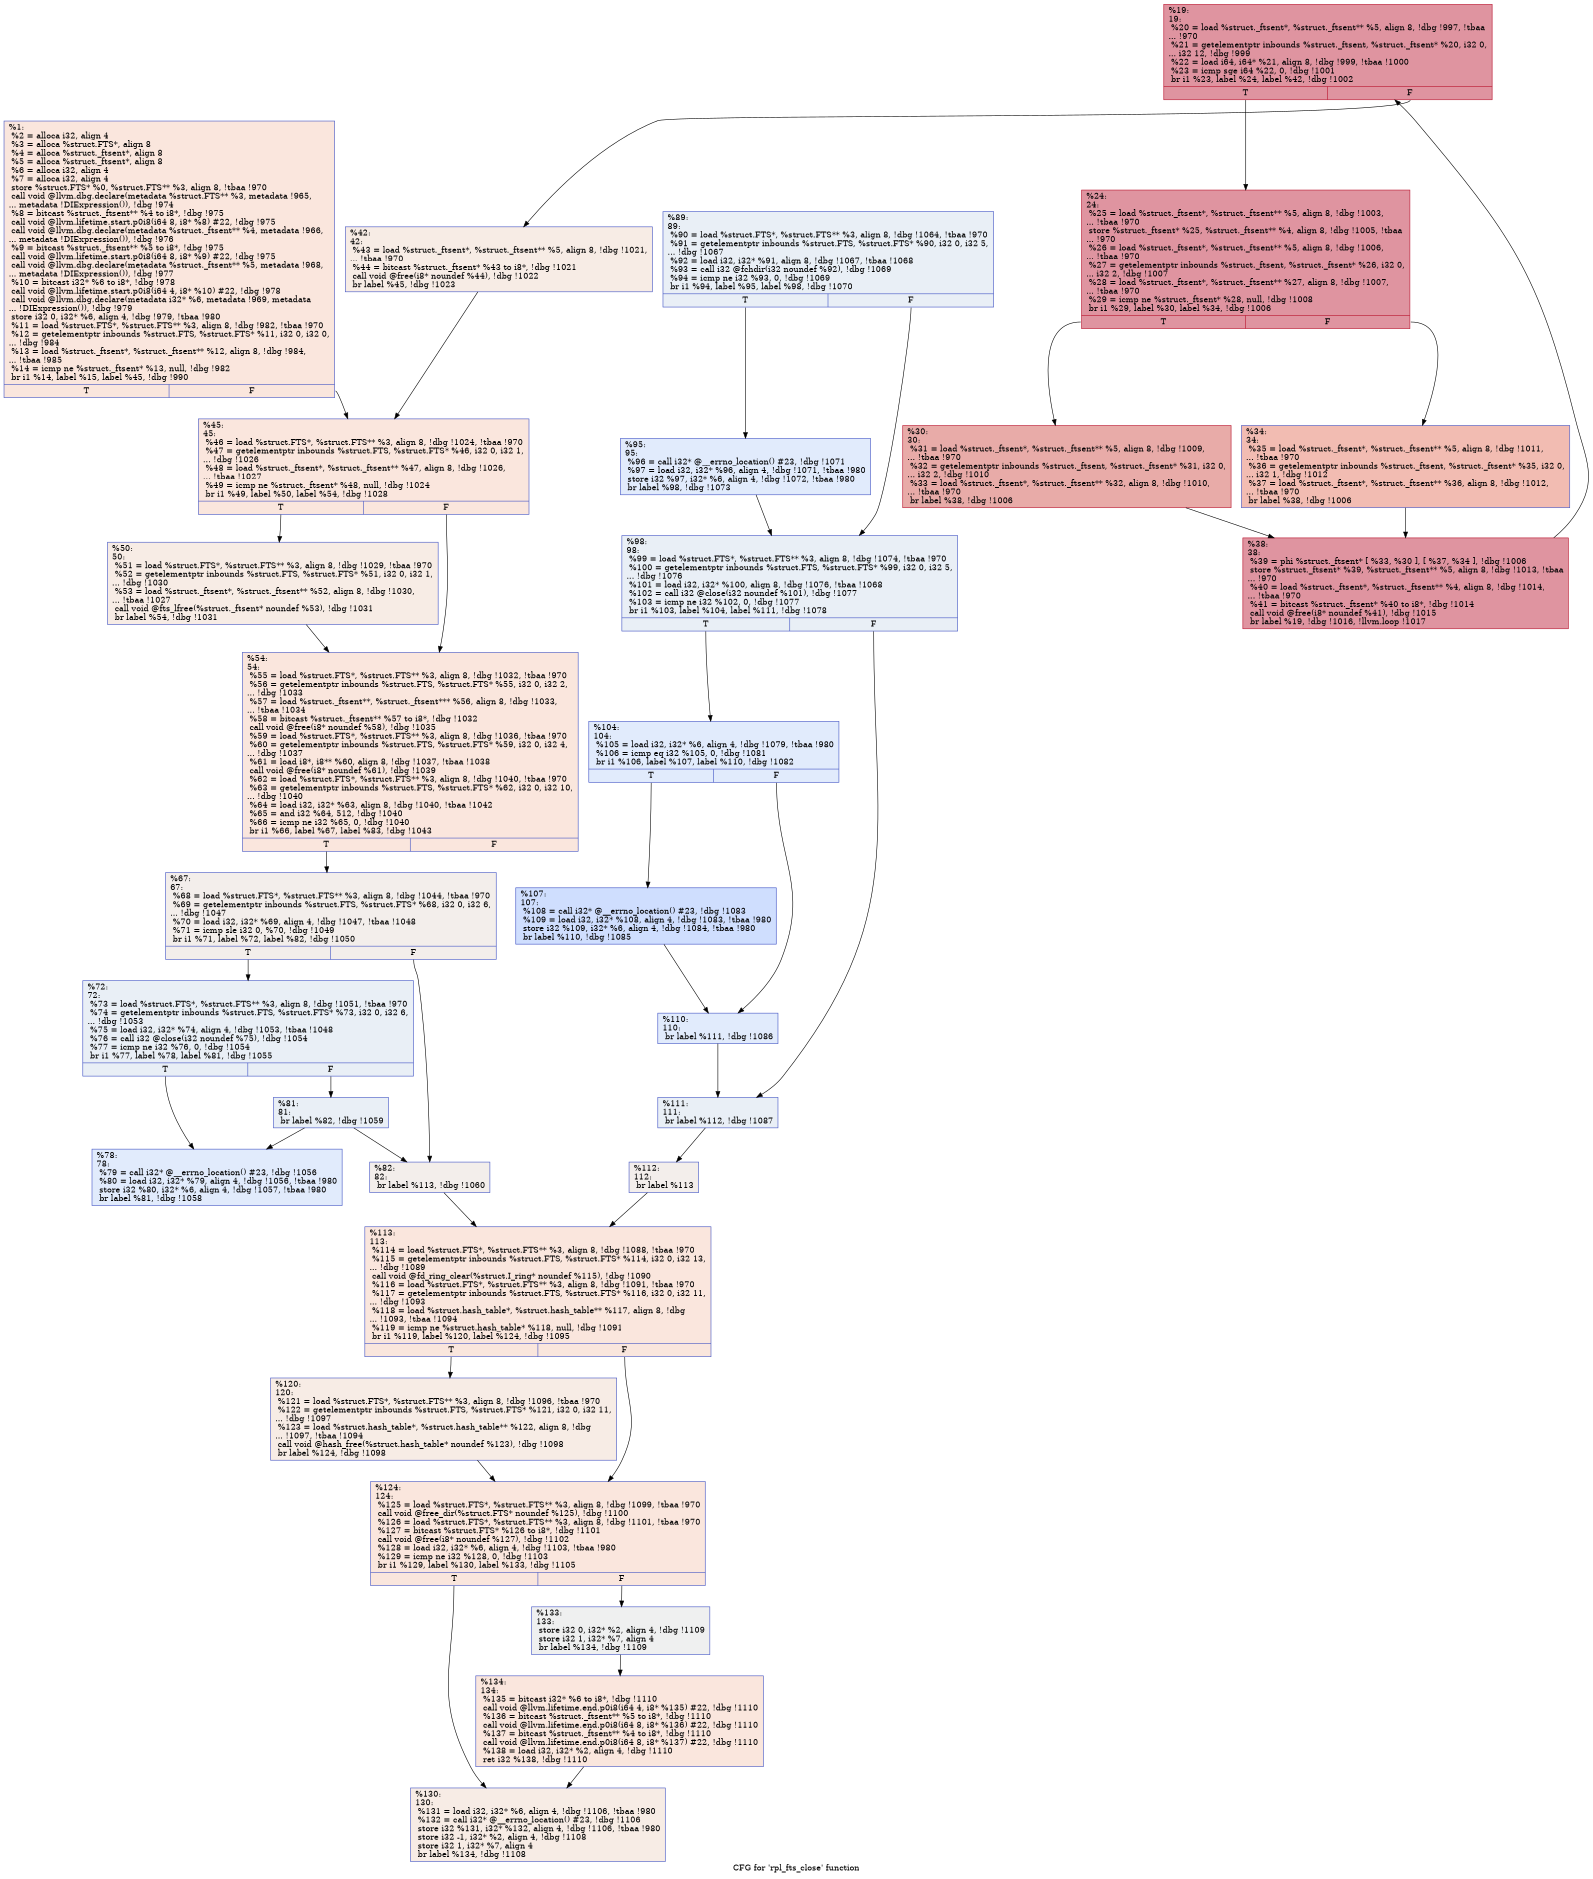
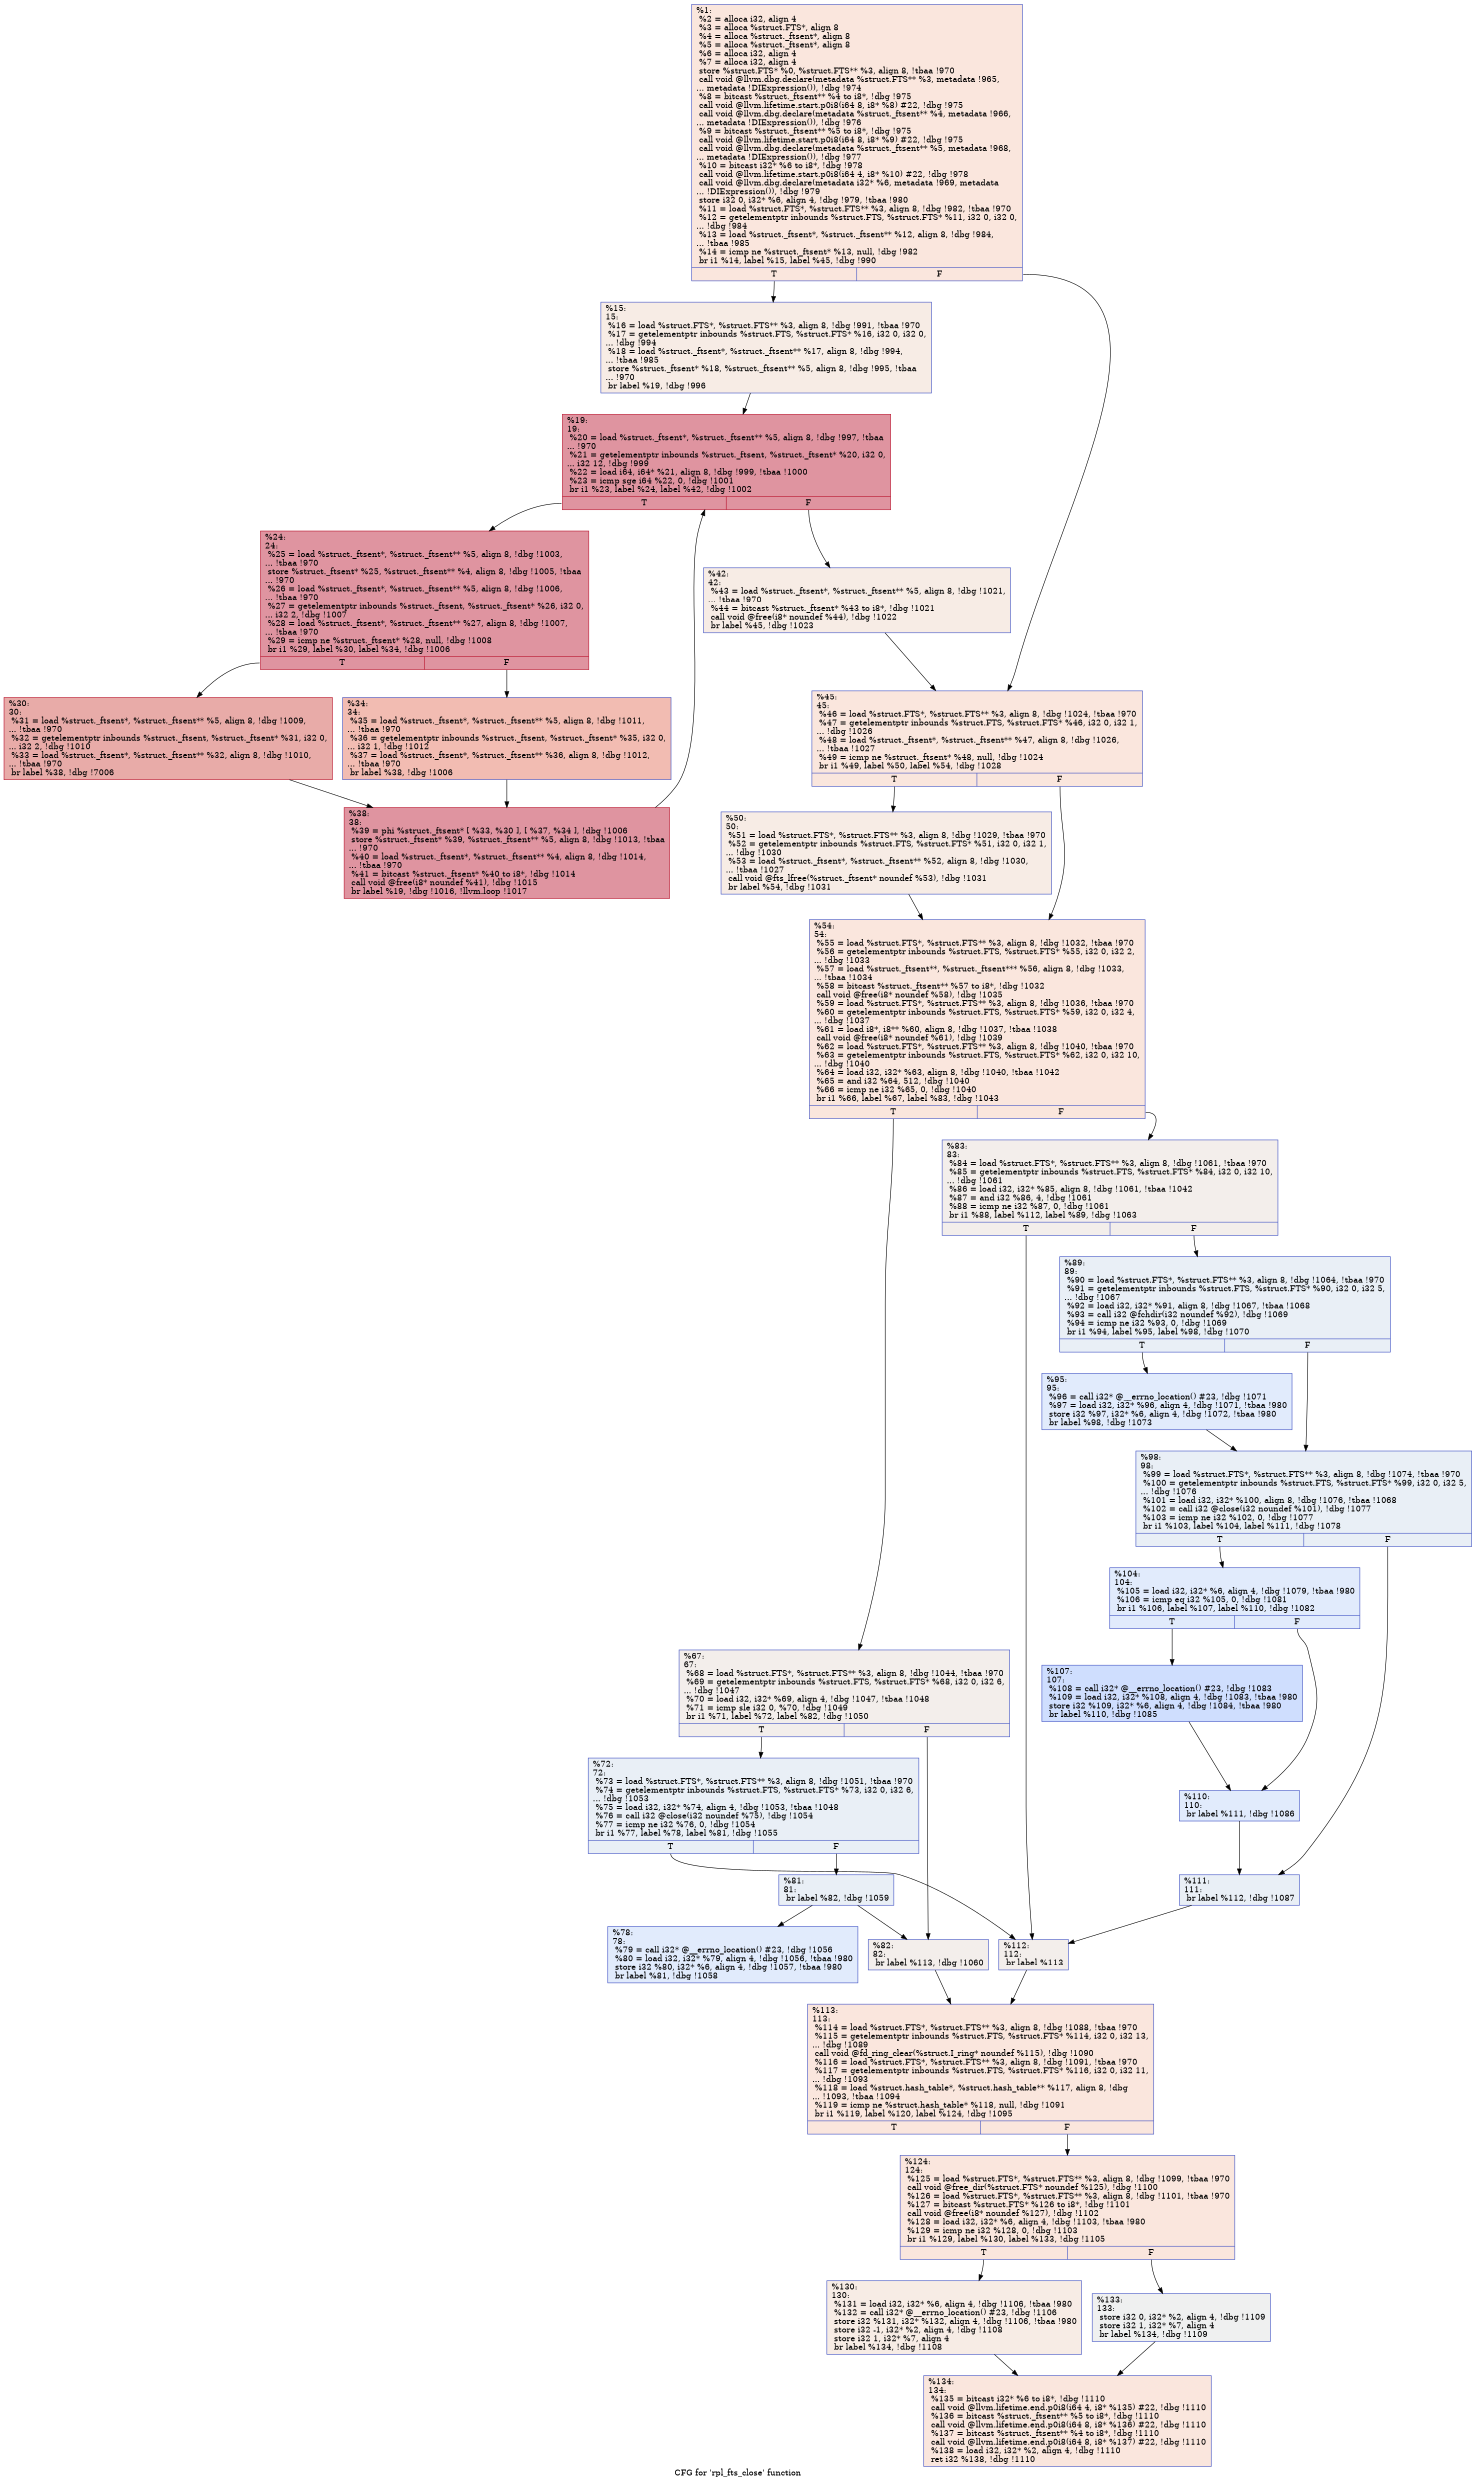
node "%15:": added
node "%30:": text "br label %38, !dbg !1006" -> "br label %38, !dbg !7006"
edge "%72:" -> "%78:": now "%72:" -> "%112:"
node "%83:": added
node "%120:": removed
edge "%134:" -> "%130:": reversed
